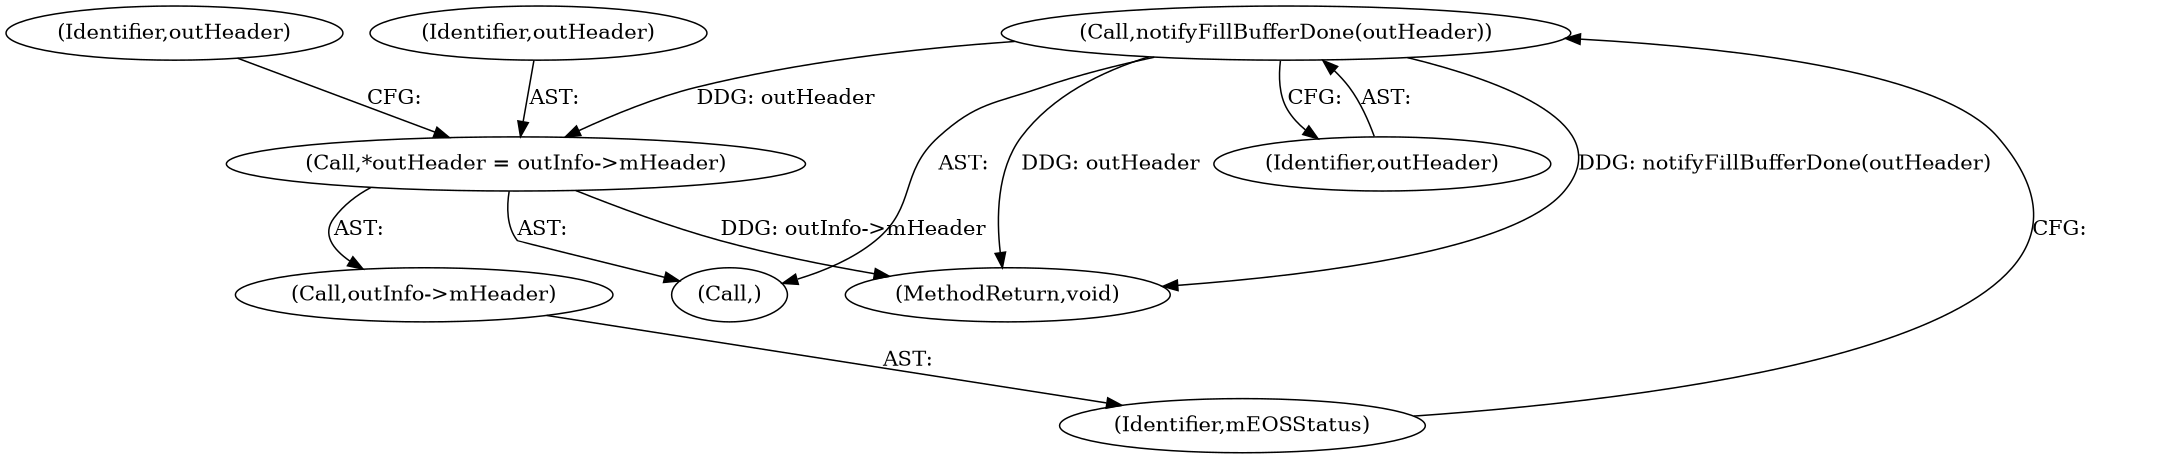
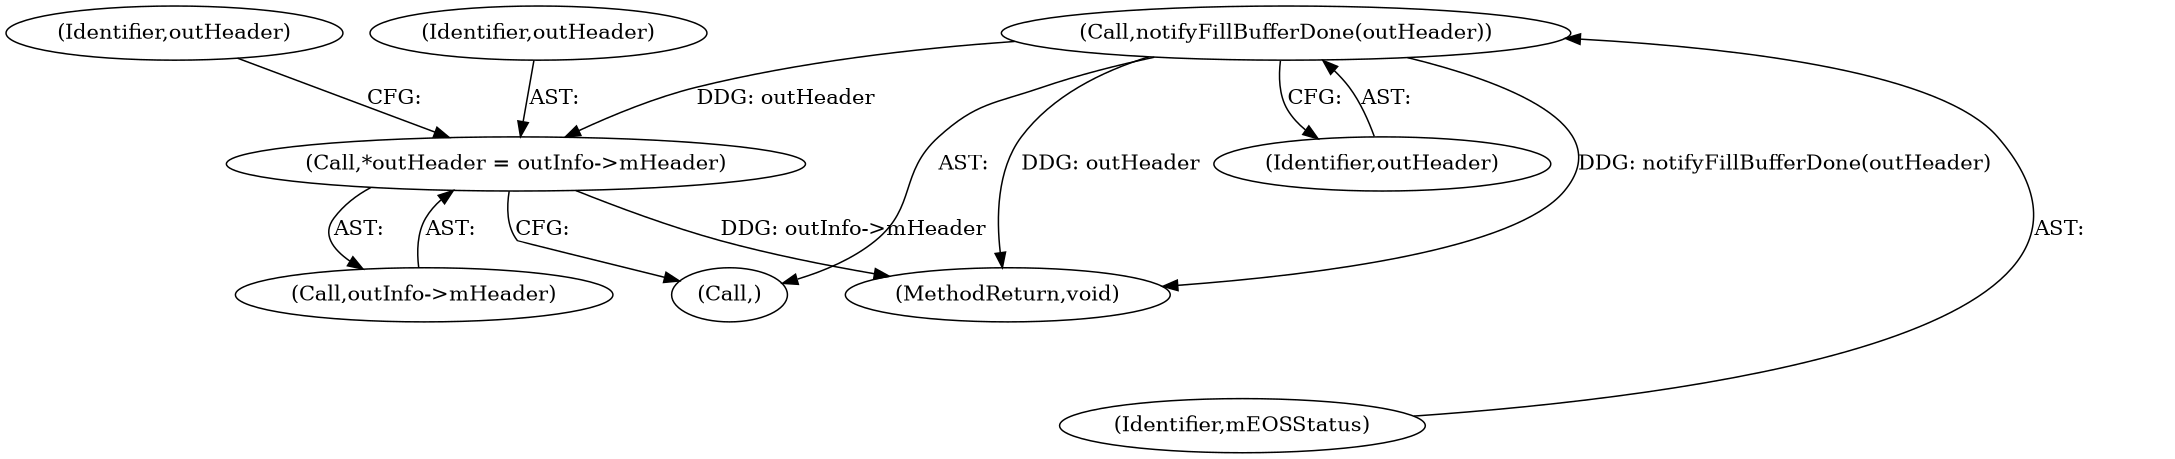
edge "(Call,*outHeader = outInfo->mHeader)" -> "(Call,)": label "AST: " -> "CFG: "
edge "(Identifier,mEOSStatus)" -> "(Call,notifyFillBufferDone(outHeader))": label "CFG: " -> "AST: "
edge "(Call,outInfo->mHeader)" -> "(Identifier,mEOSStatus)": now "(Call,outInfo->mHeader)" -> "(Call,*outHeader = outInfo->mHeader)"
